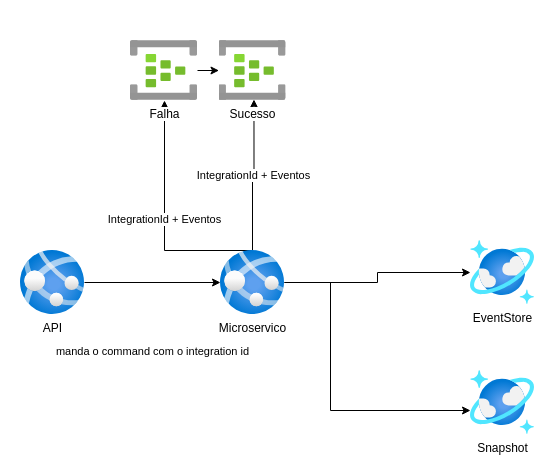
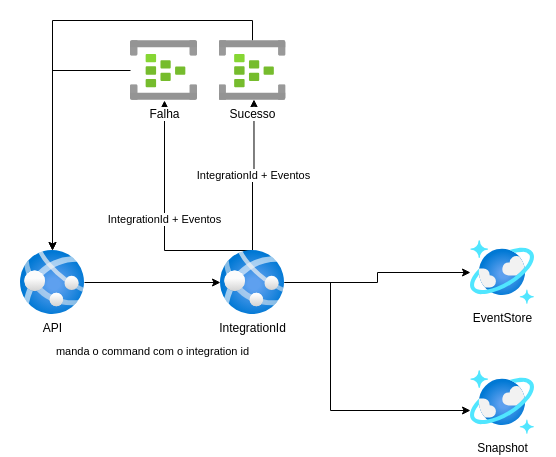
edge "Sucesso" -> "API": added
edge "Falha" -> "Sucesso": now "Falha" -> "API"
node "Microservico": label "Microservico" -> "IntegrationId"
